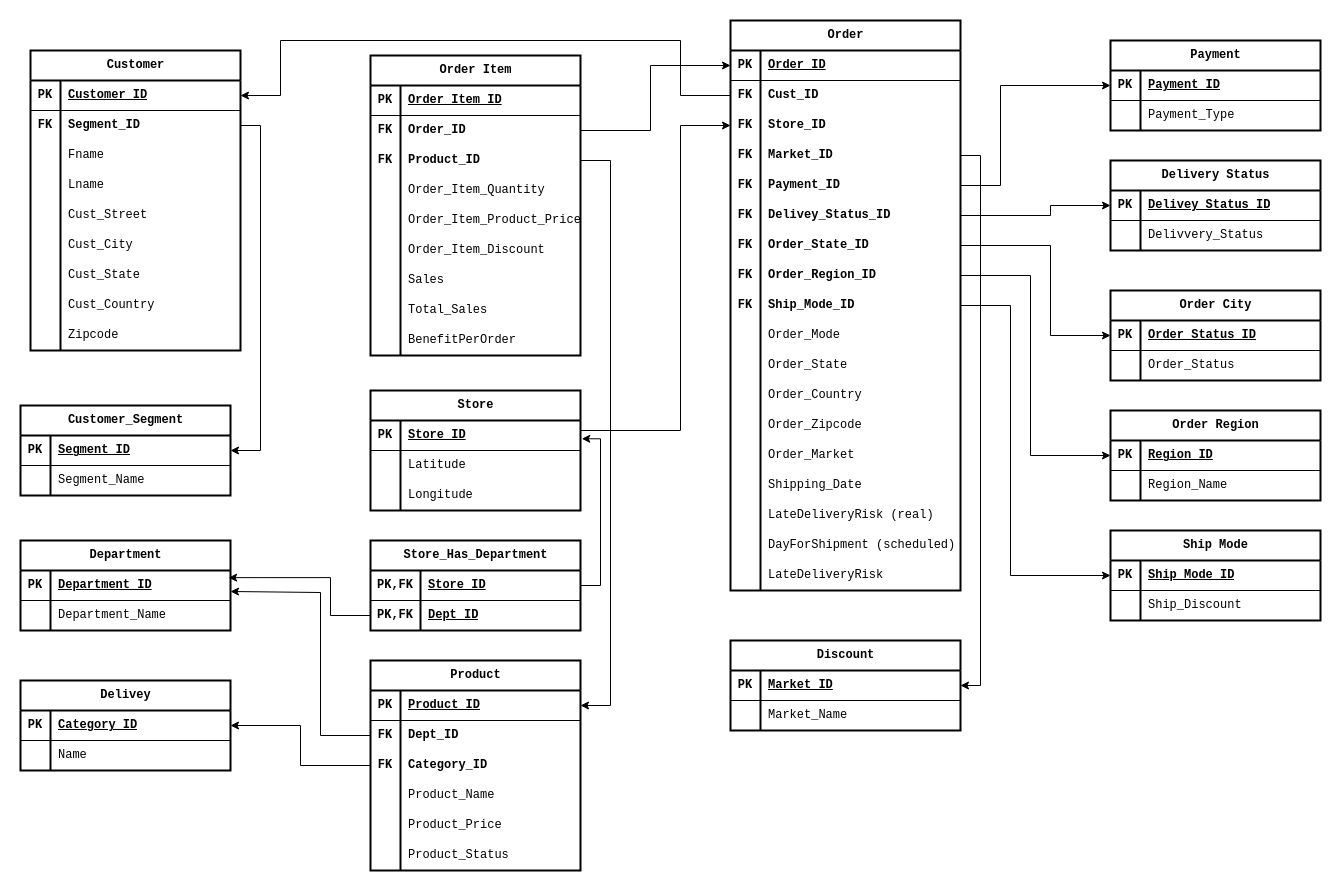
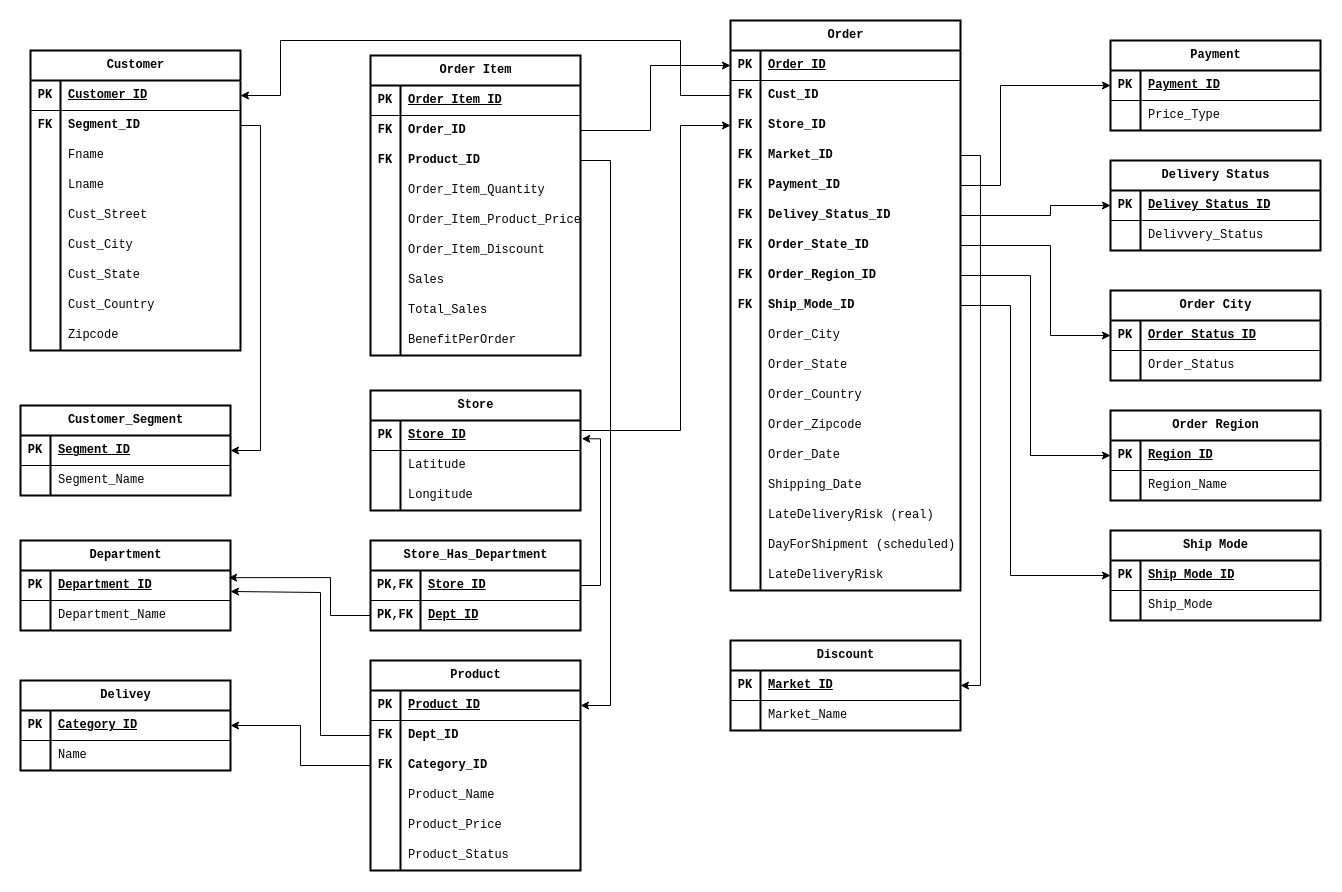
node "Payment_Type": label "Payment_Type" -> "Price_Type"
node "Order_Mode": label "Order_Mode" -> "Order_City"
node "Order_Market": label "Order_Market" -> "Order_Date"
node "Ship_Discount": label "Ship_Discount" -> "Ship_Mode"
